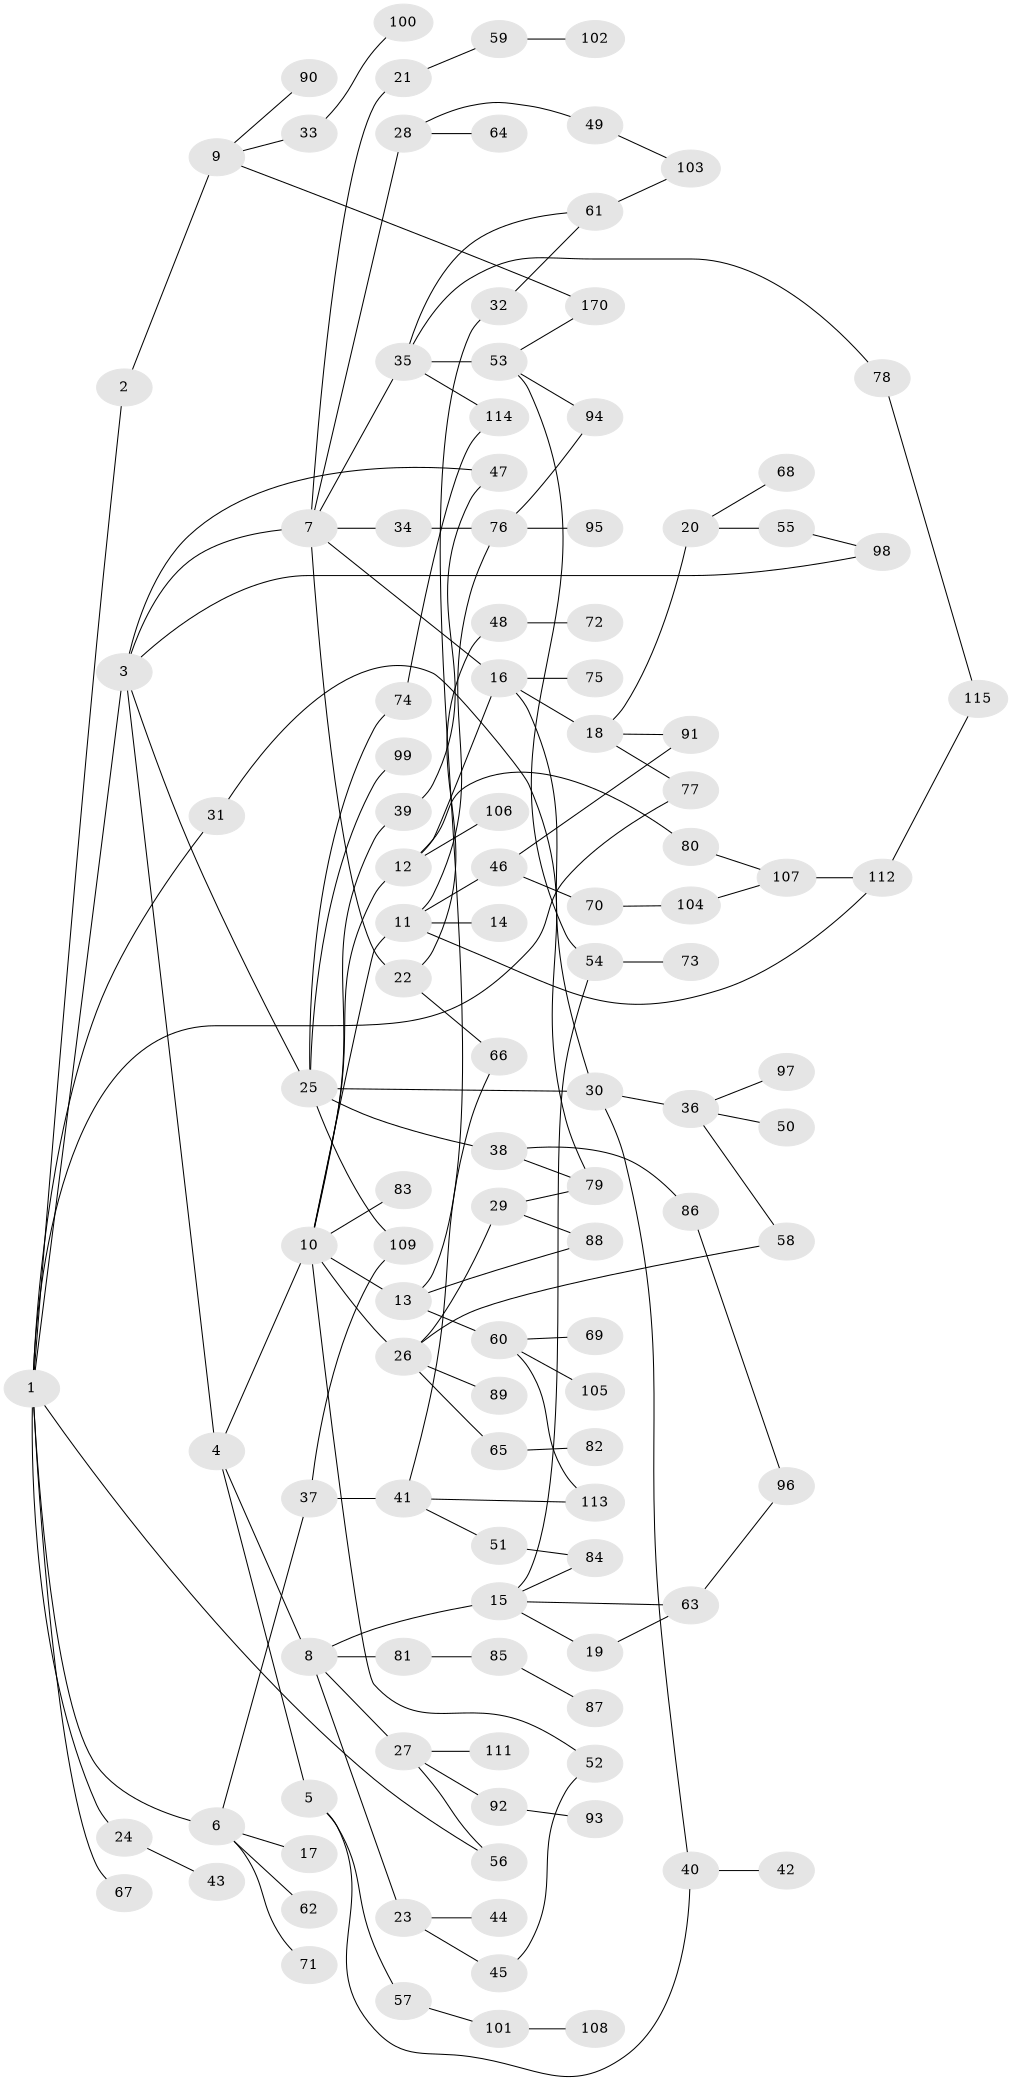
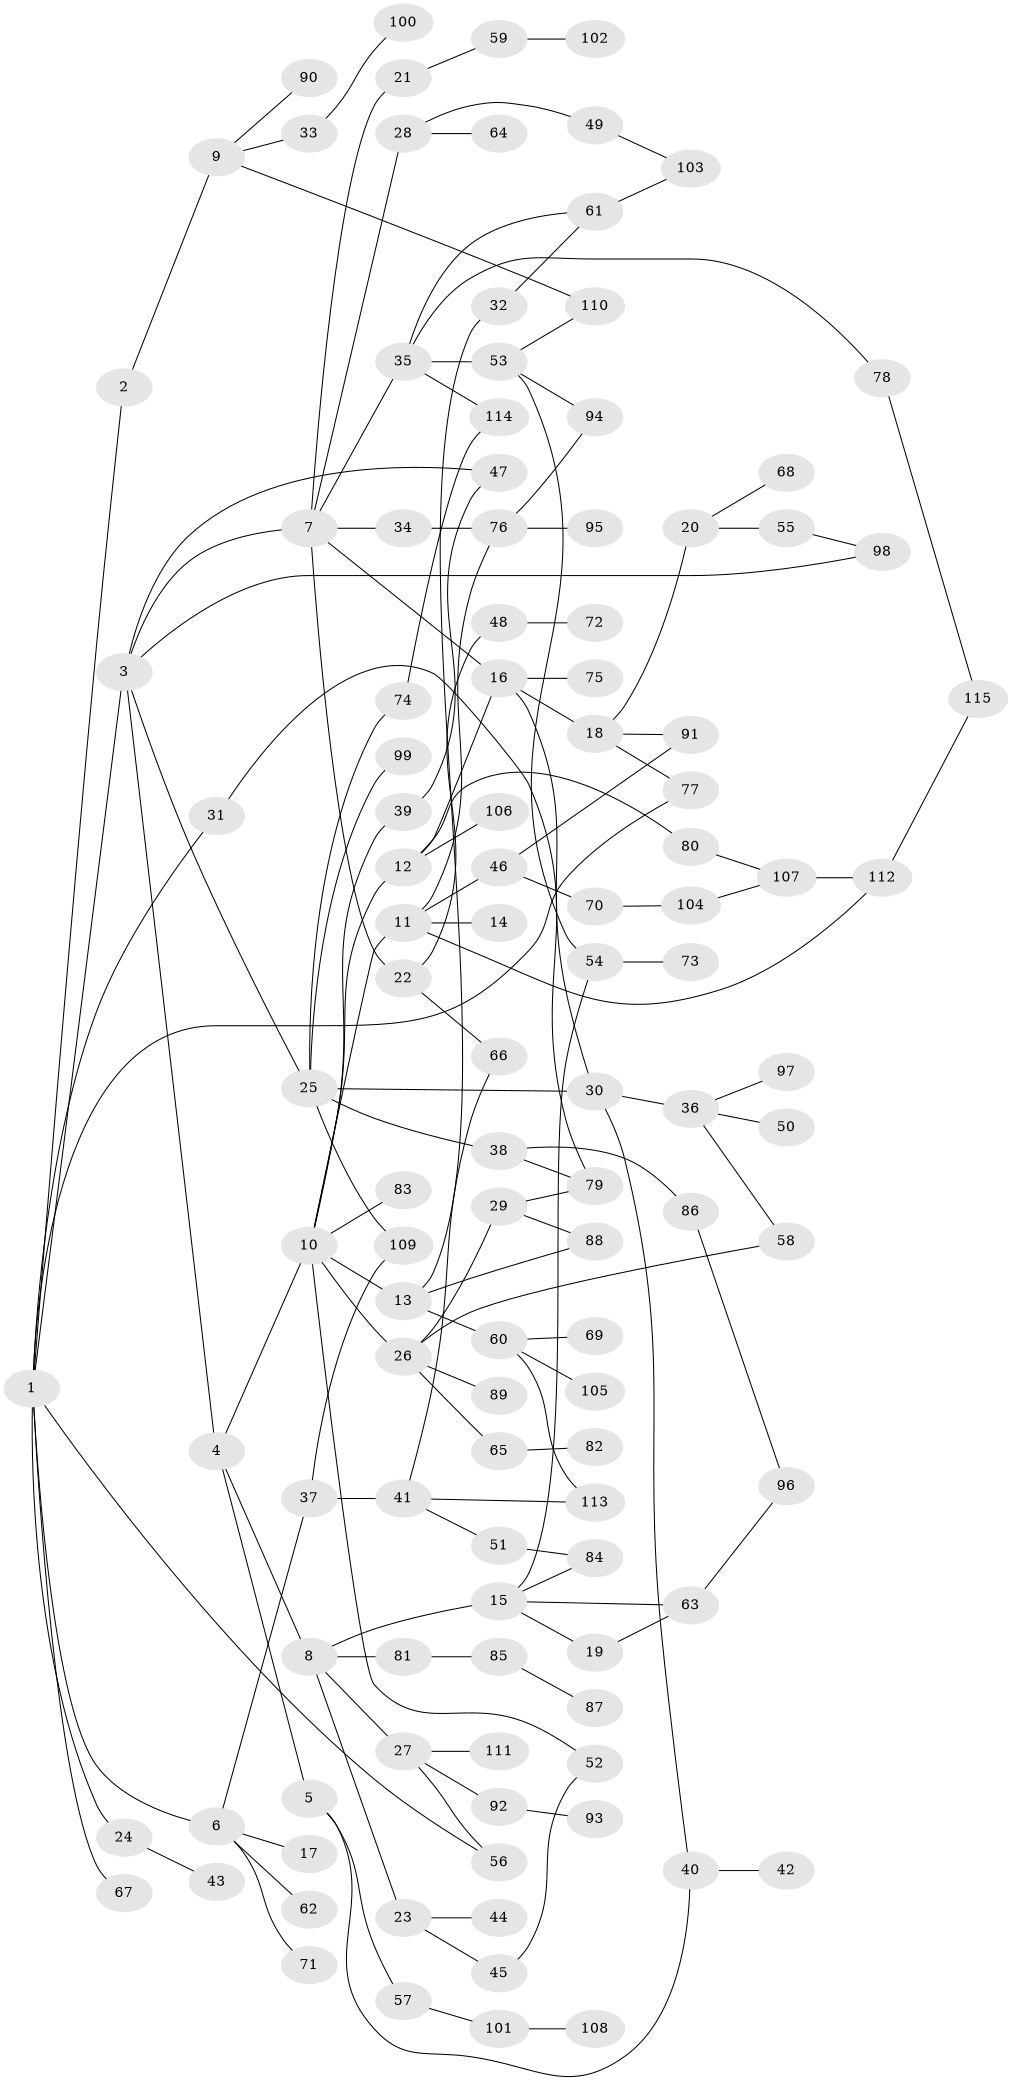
node "170": label "170" -> "110"
